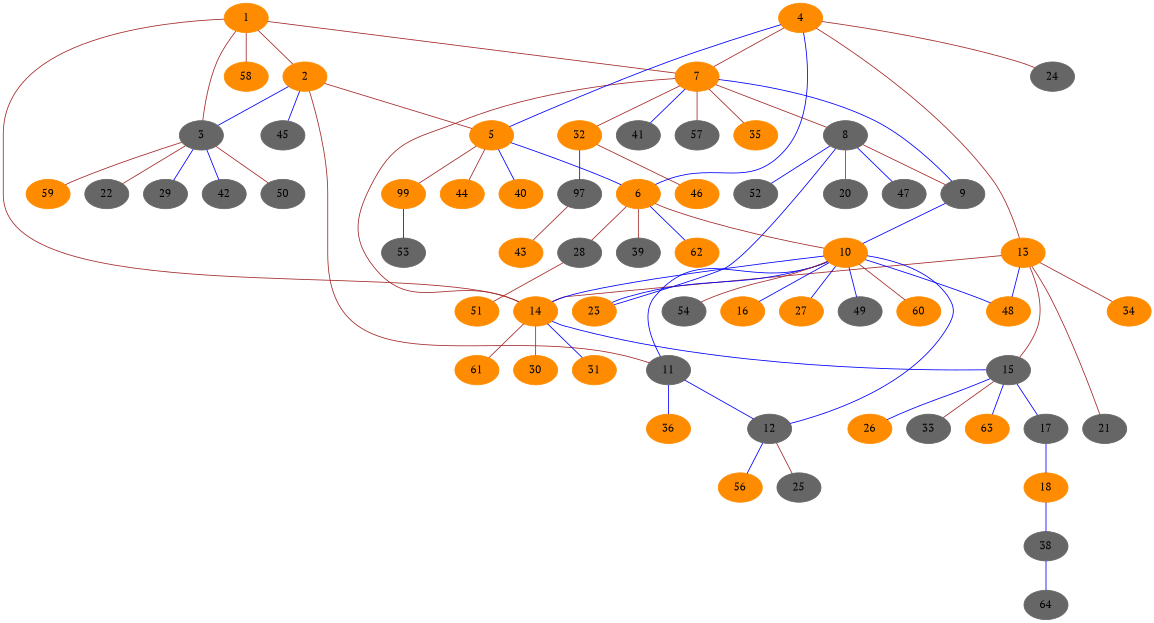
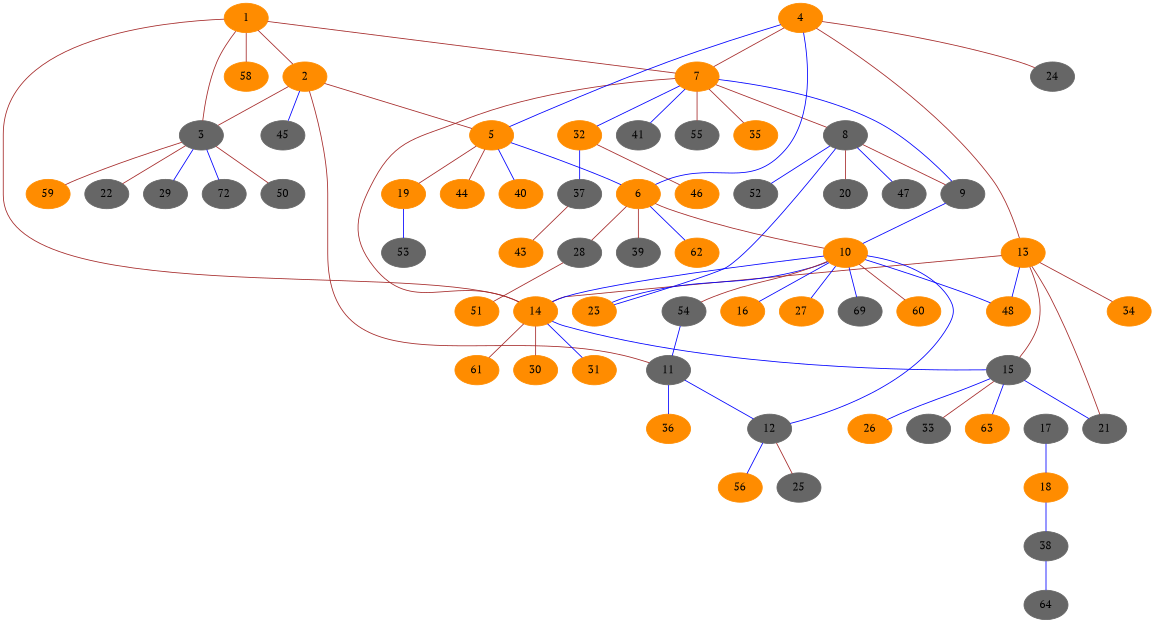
edge "2" -- "3": color blue -> brown
edge "7" -- "32": color brown -> blue
node "57": label "57" -> "55"
node "42": label "42" -> "72"
node "99": label "99" -> "19"
node "97": label "97" -> "37"
edge "10" -- "11": now "54" -- "11"
node "49": label "49" -> "69"
edge "15" -- "17": now "15" -- "21"
